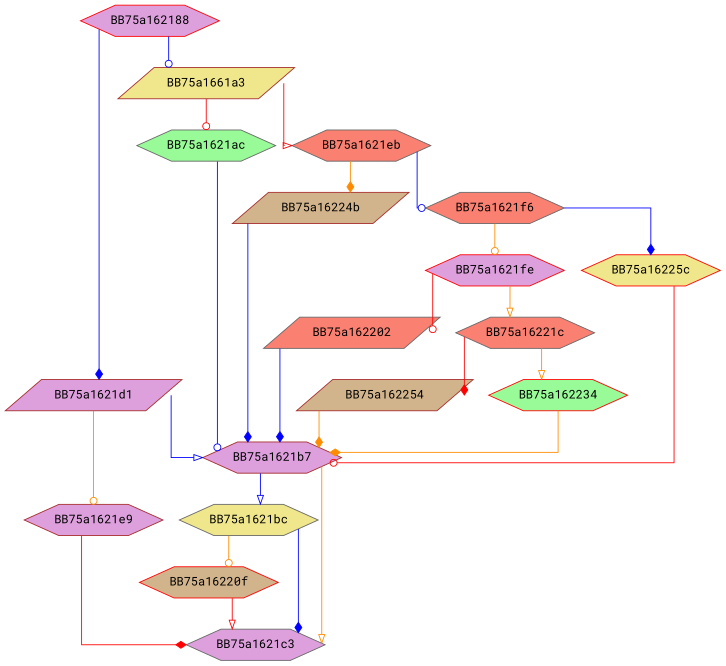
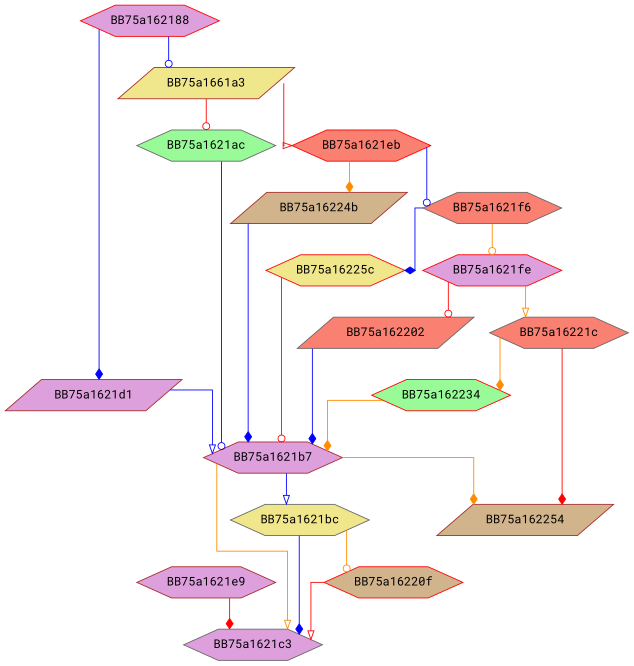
node "BB75a1621eb": color gray40 -> red
edge "BB75a16221c" -> "BB75a162234": arrowhead onormal -> diamond
edge "BB75a162254" -> "BB75a1621b7": reversed
edge "BB75a1621d1" -> "BB75a1621e9": removed
